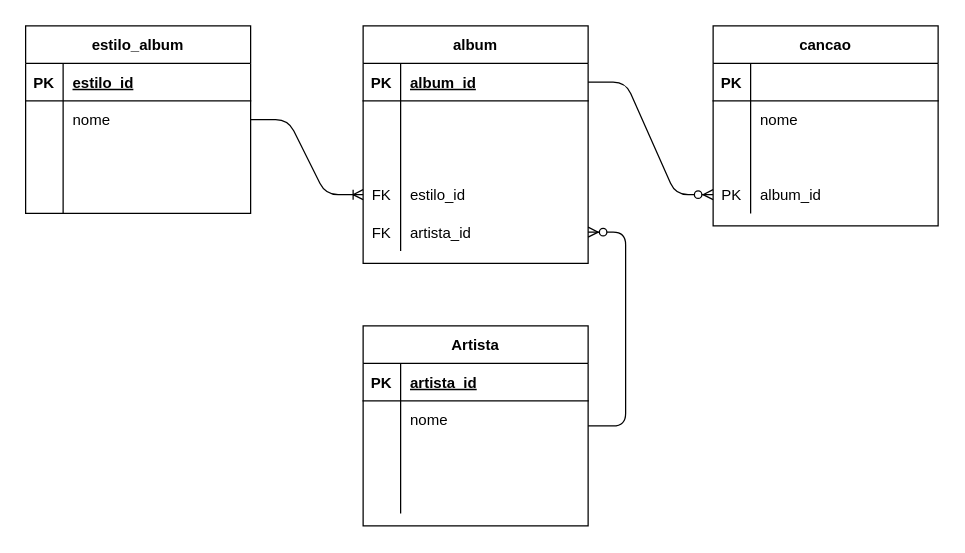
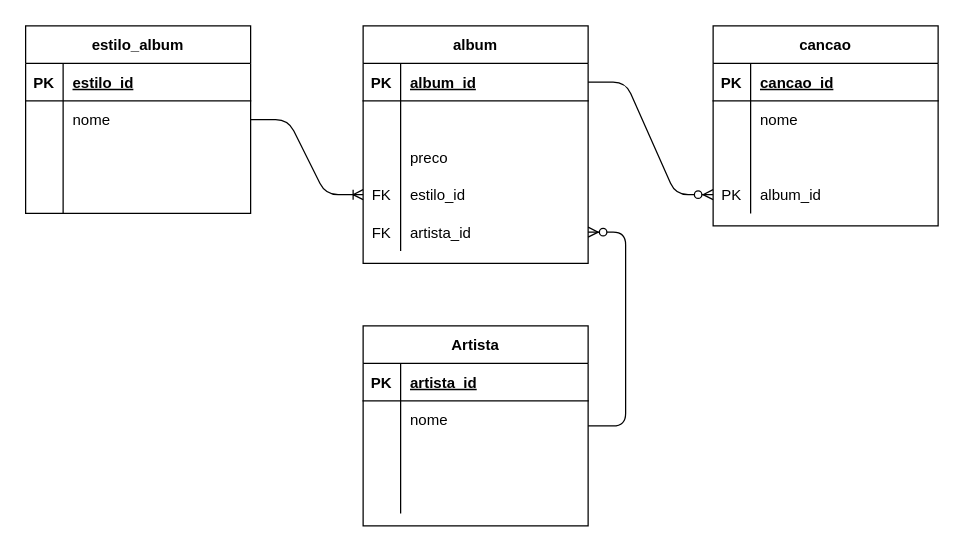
node "cancao_id": added
node "preco": added
